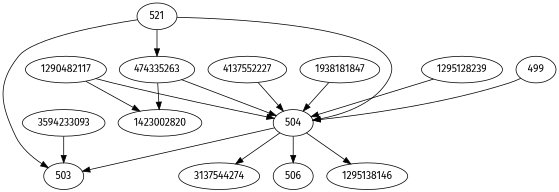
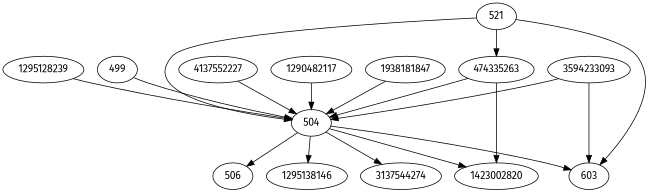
edge "1290482117" -> "1423002820": now "504" -> "1423002820"
edge "3594233093" -> "504": added
node "503": label "503" -> "603"
